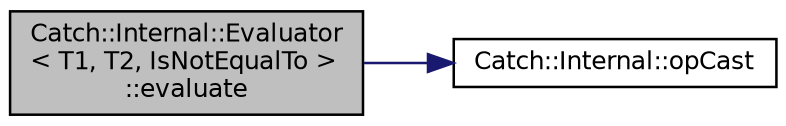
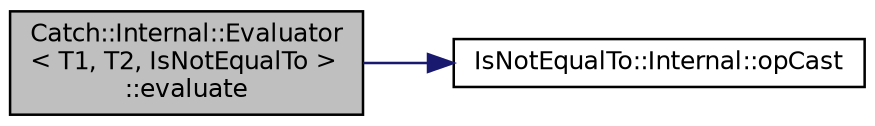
node "Catch::Internal::opCast": label "Catch::Internal::opCast" -> "IsNotEqualTo::Internal::opCast"
